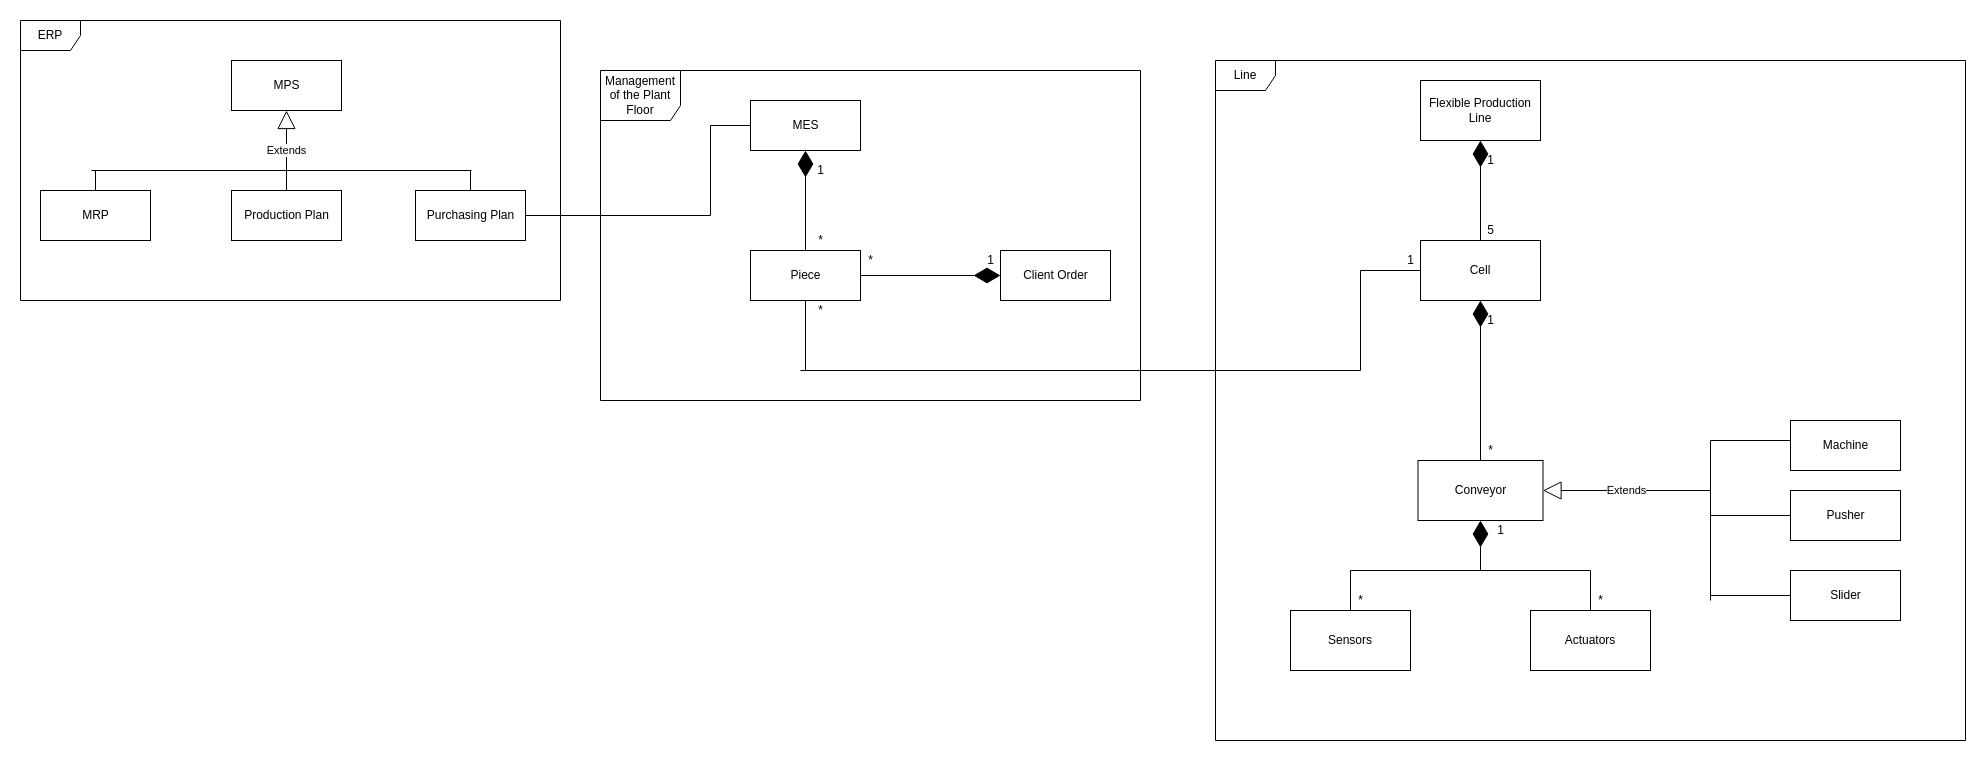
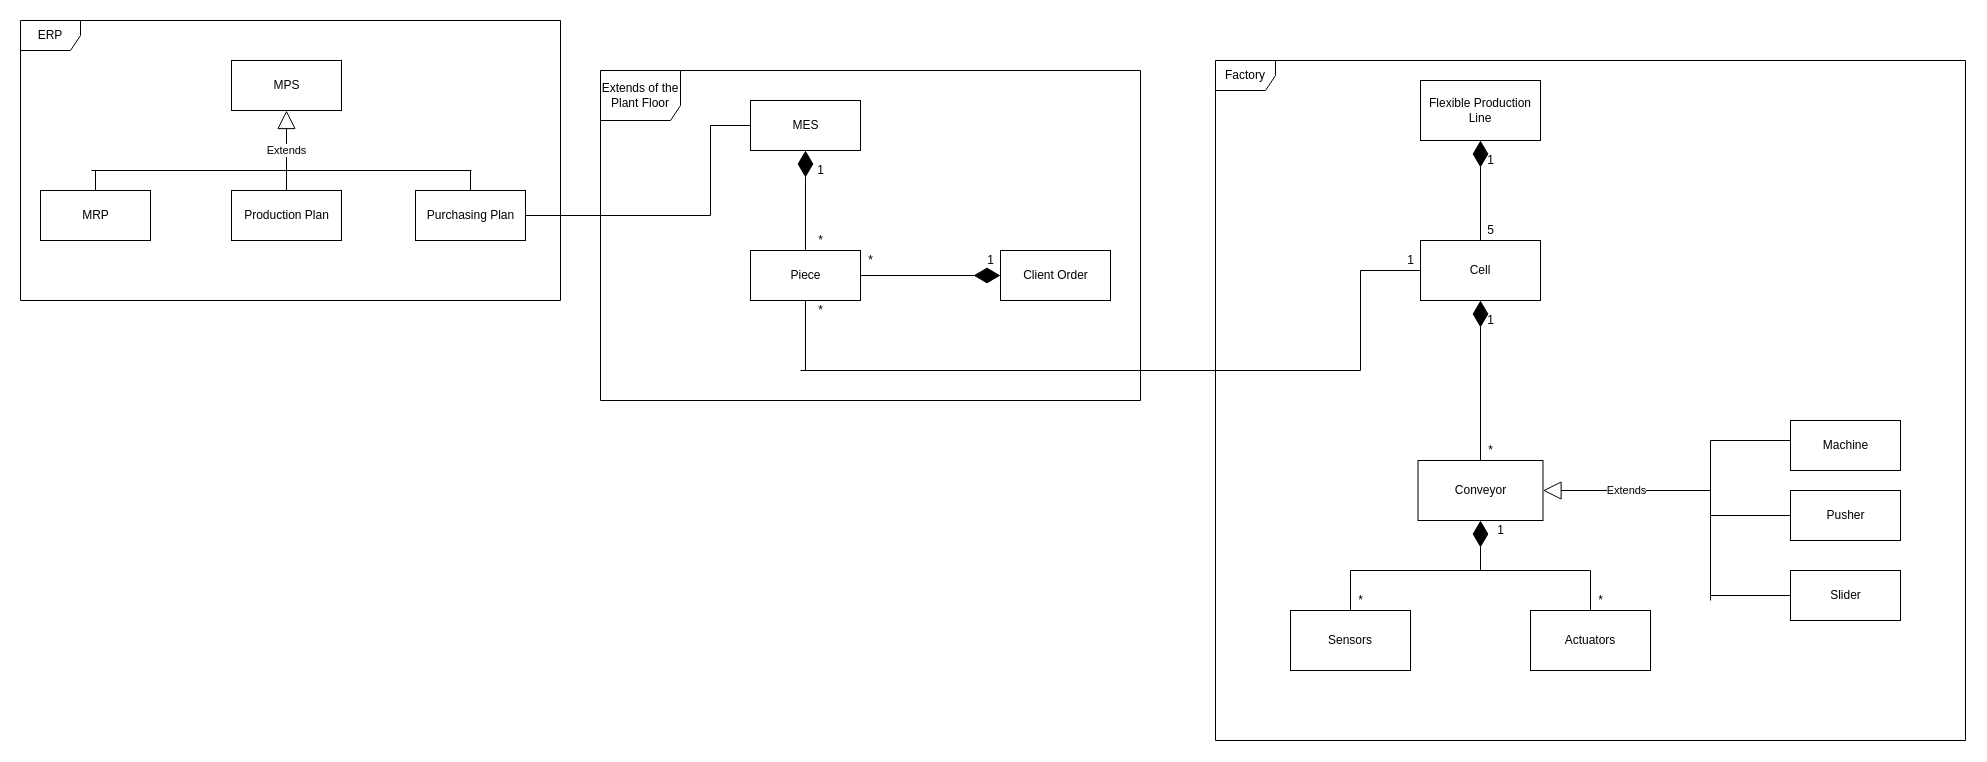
node "Line": label "Line" -> "Factory"
node "Management of the Plant Floor": label "Management of the Plant Floor" -> "Extends of the Plant Floor"
